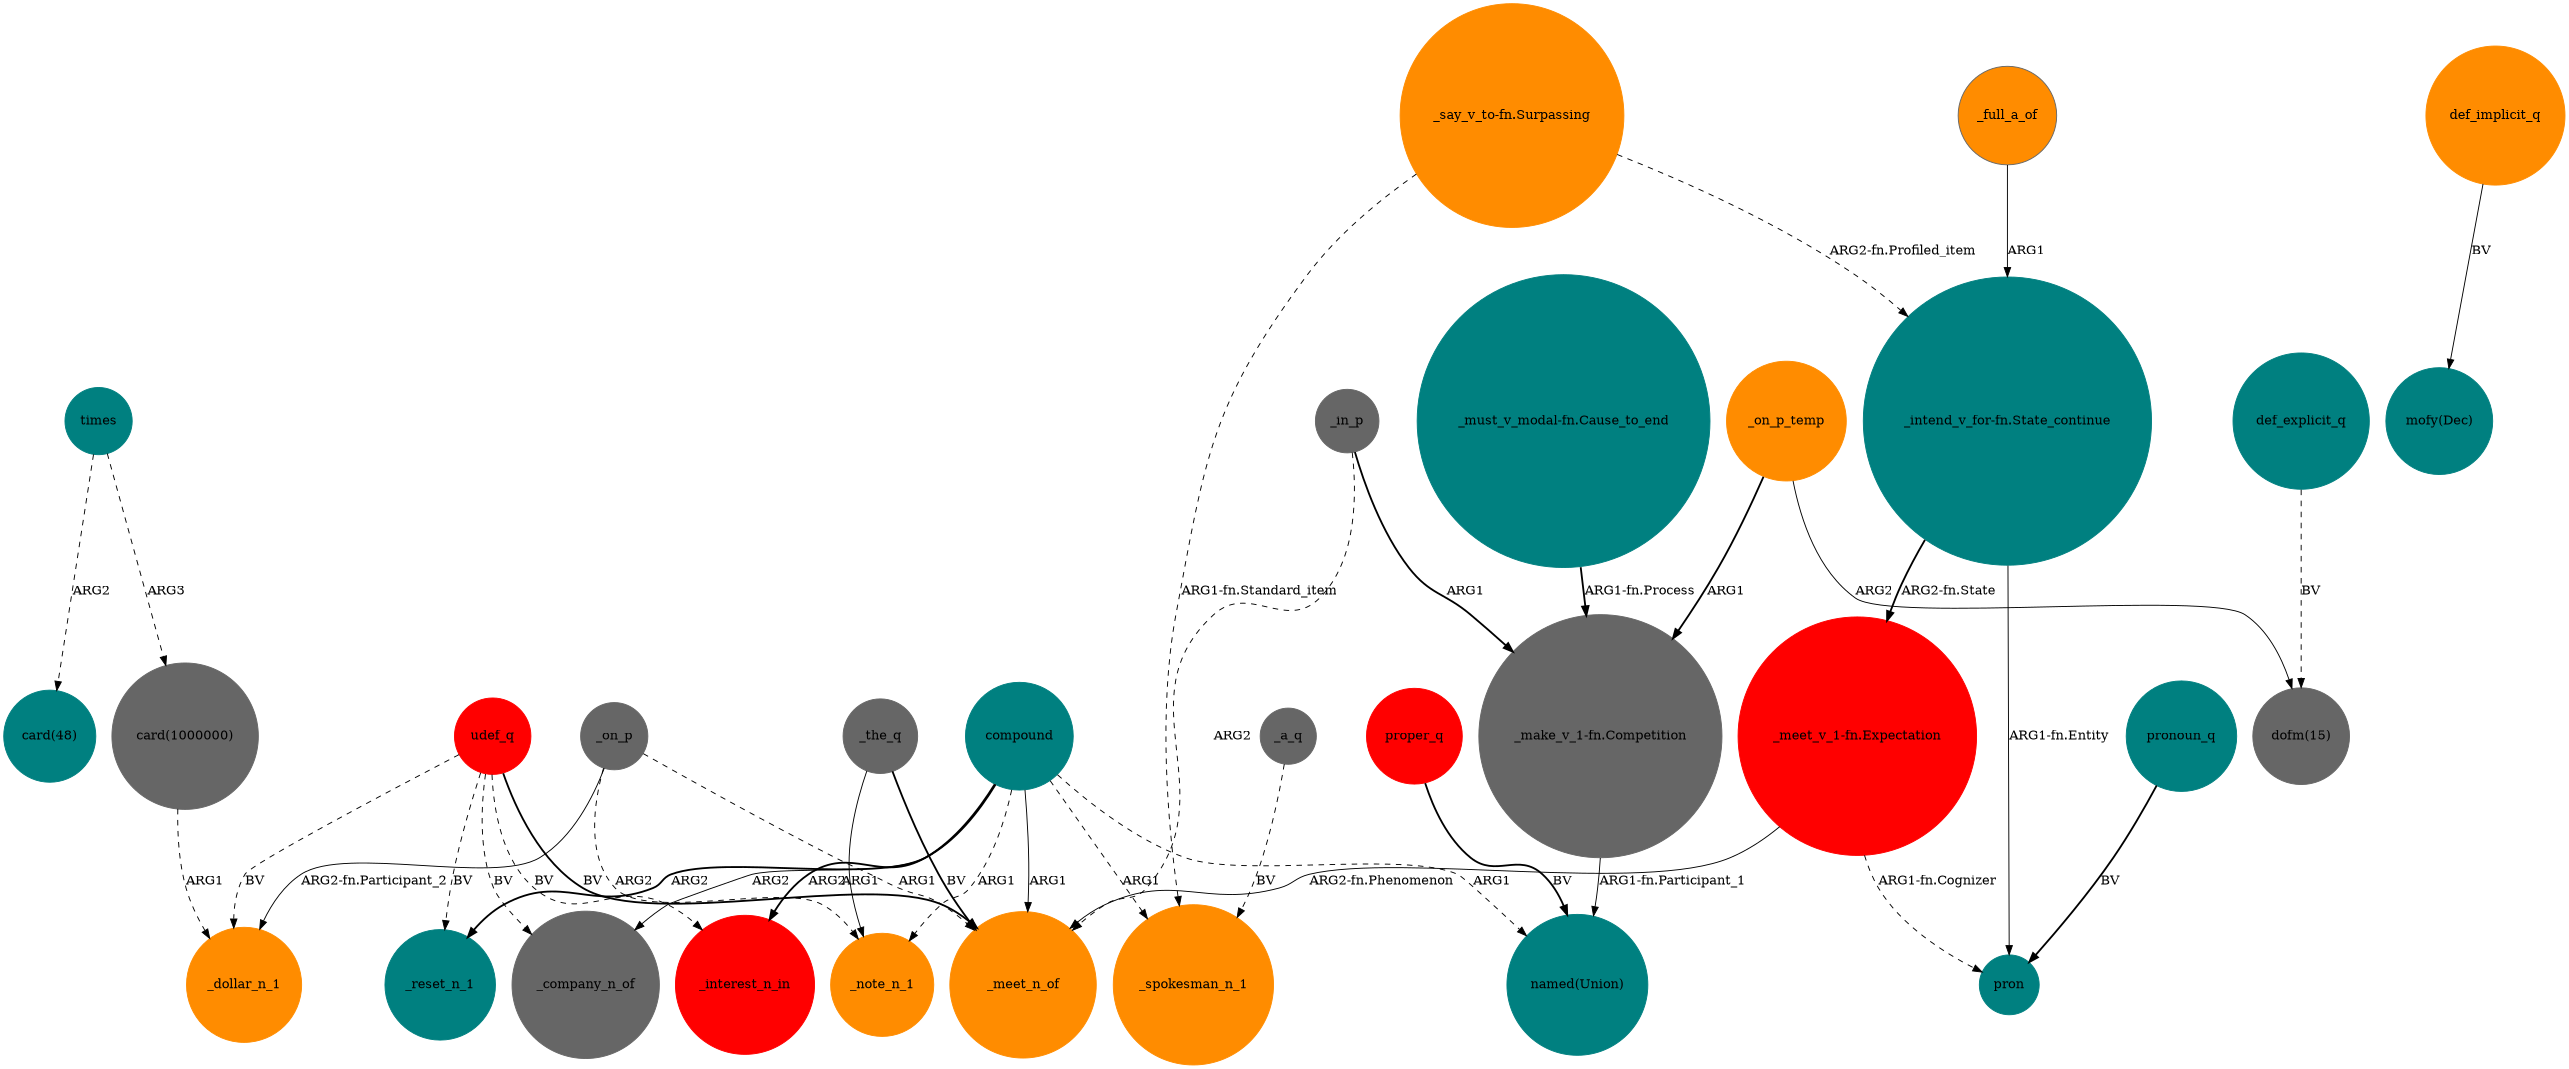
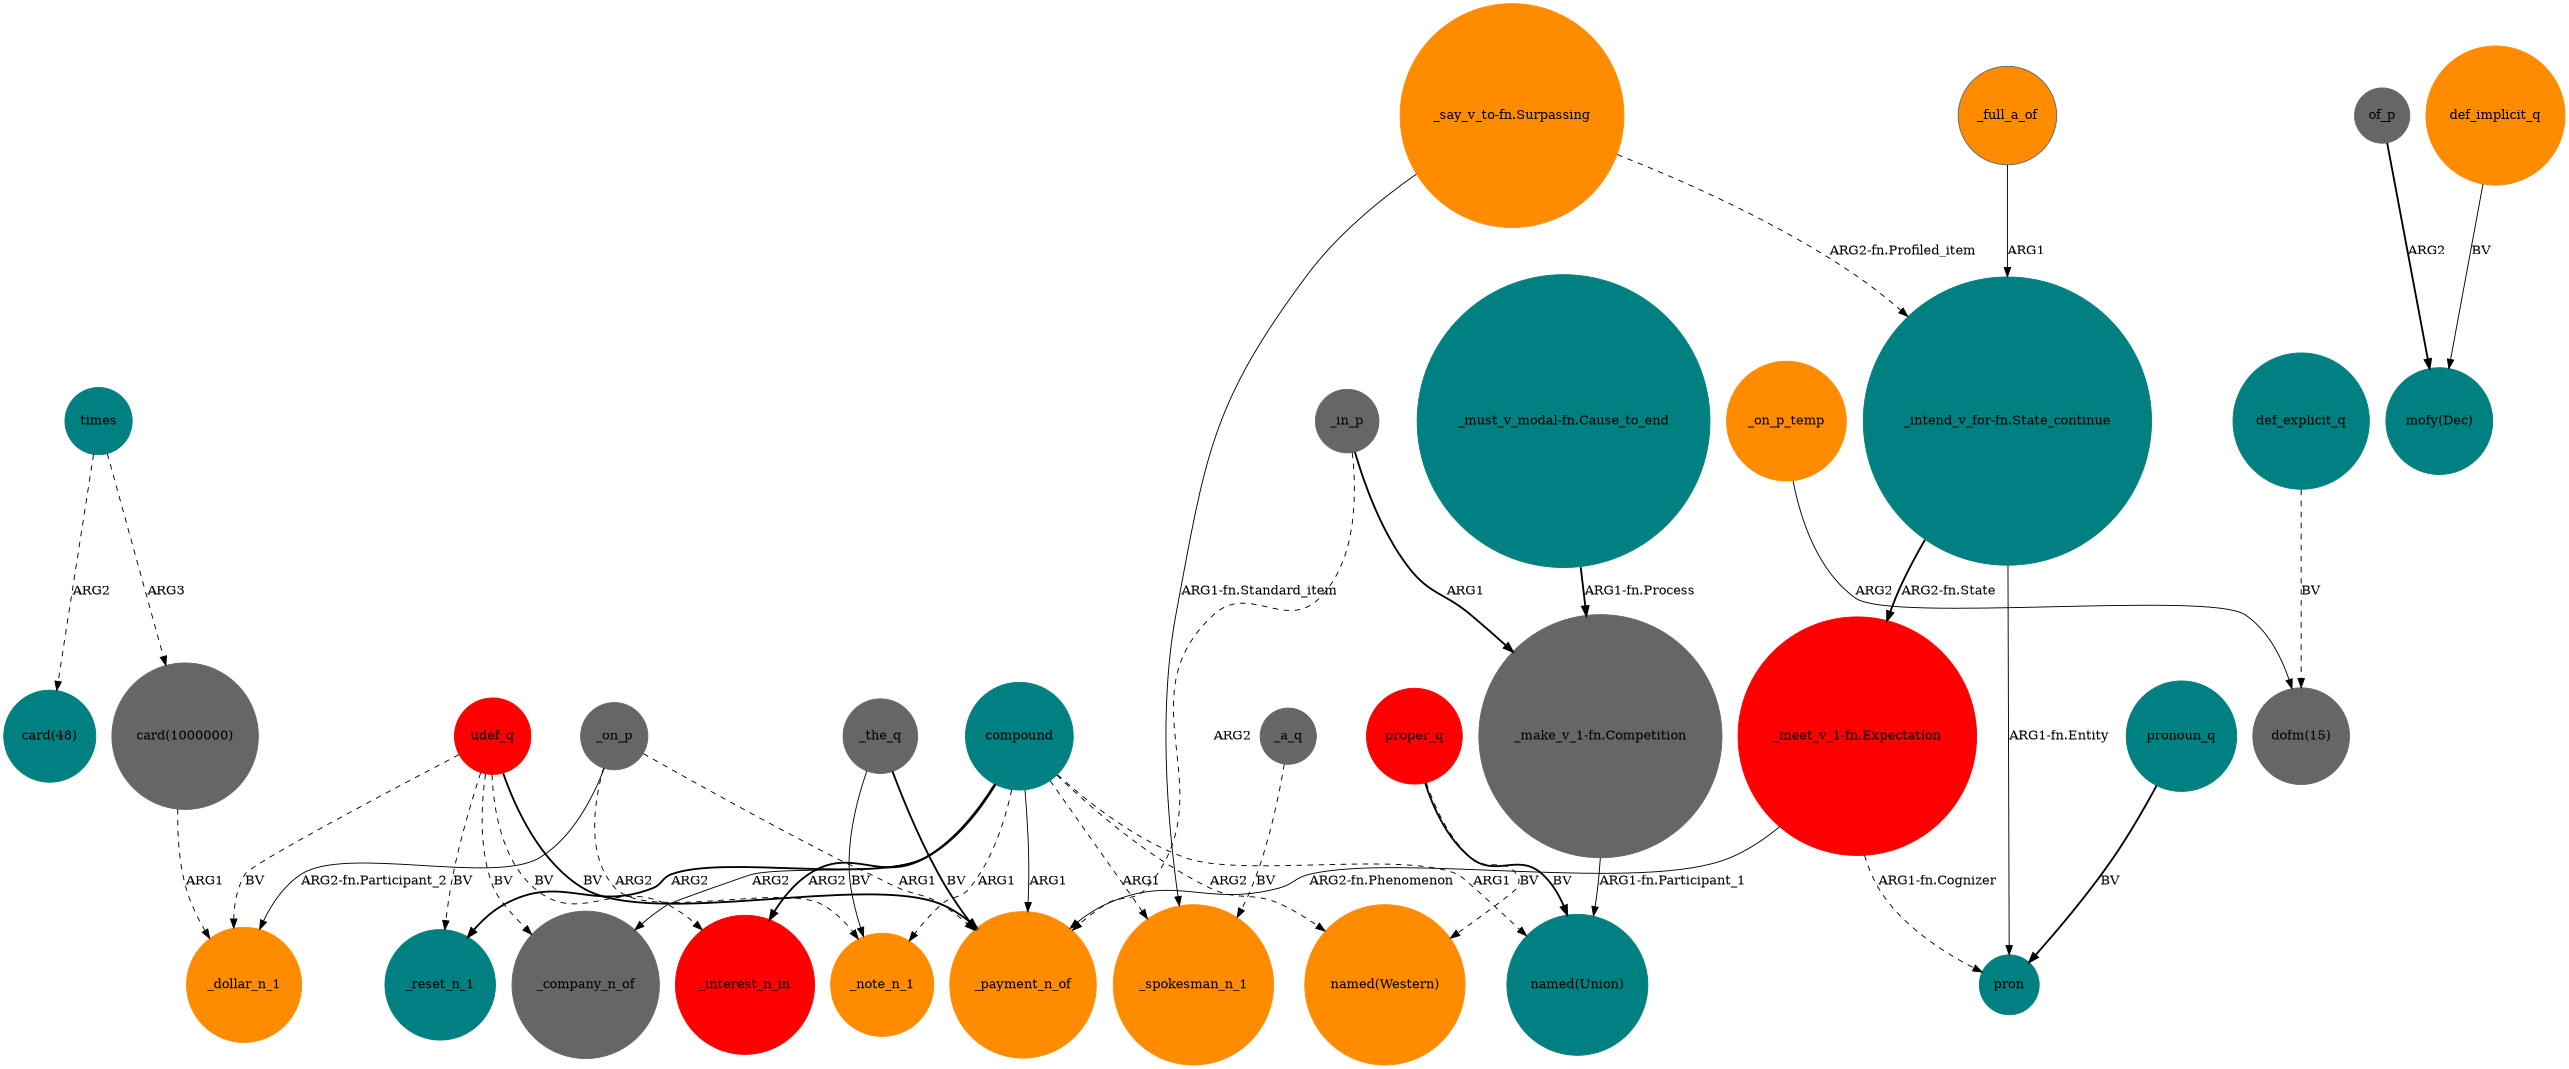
node "of_p": added
edge "_say_v_to-fn.Surpassing" -> "_spokesman_n_1": style dashed -> solid
edge "_on_p_temp" -> "_make_v_1-fn.Competition": removed, label "ARG1"
edge "_the_q" -> "_note_n_1": label "ARG1" -> "BV"
node "_meet_n_of": label "_meet_n_of" -> "_payment_n_of"
node "named(Western)": added
